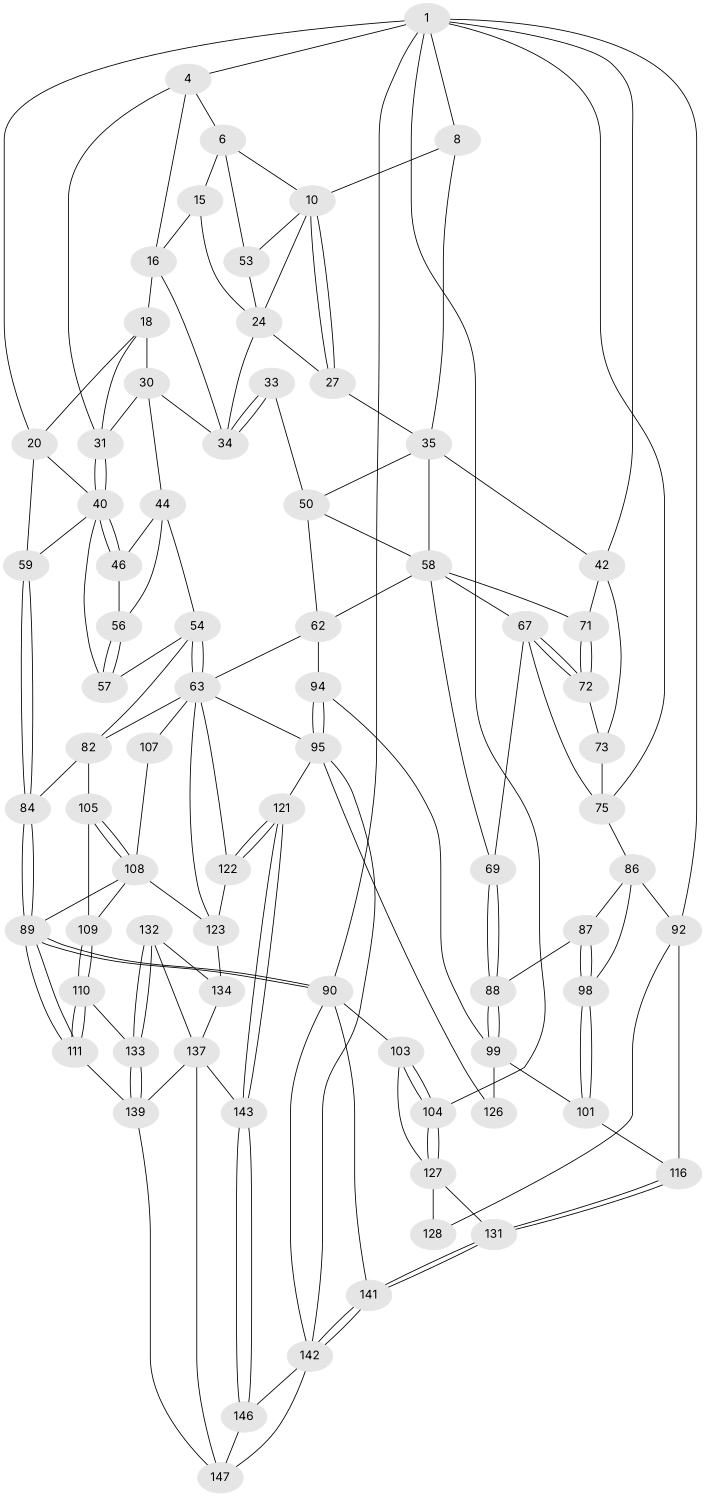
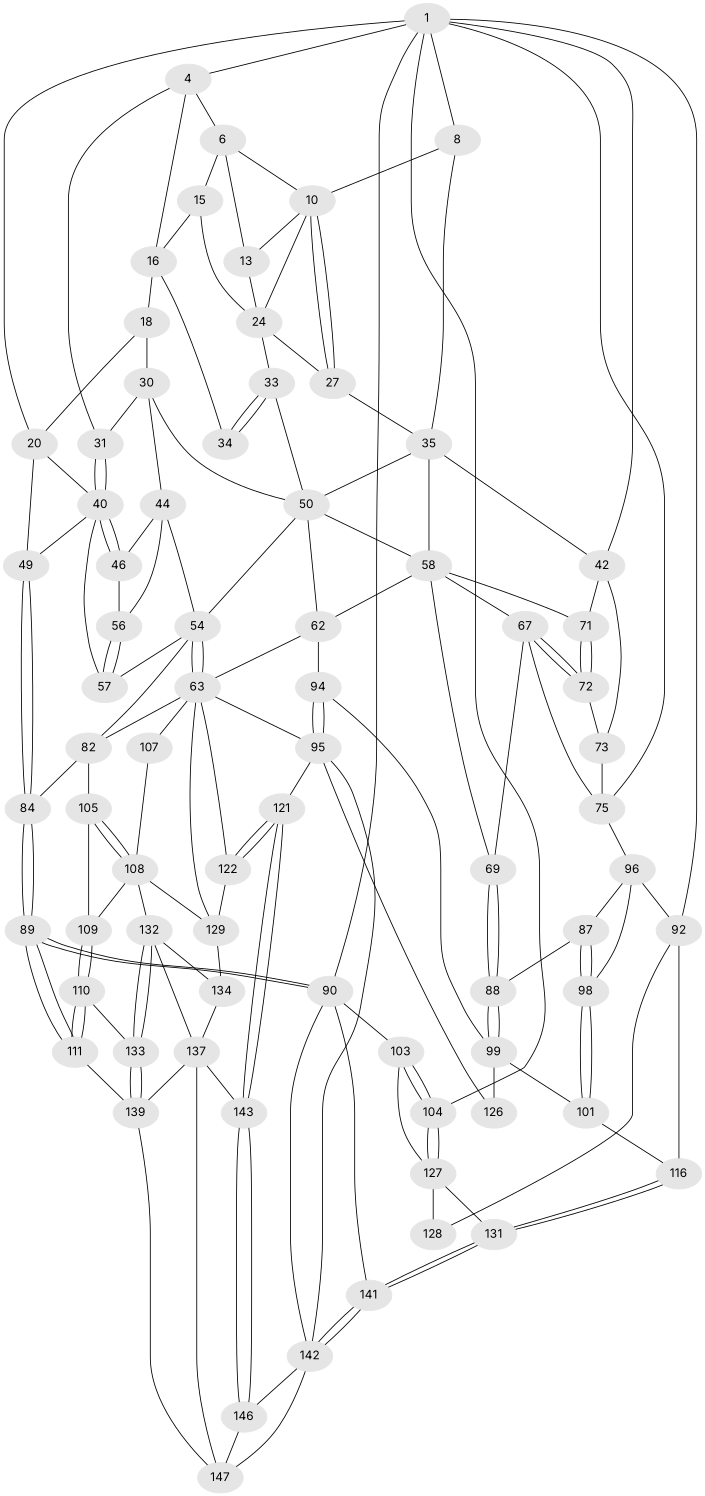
node "53": label "53" -> "13"
edge "18" -- "31": removed
edge "24" -- "34": now "24" -- "33"
edge "30" -- "34": now "30" -- "50"
node "59": label "59" -> "49"
edge "50" -- "54": added
node "86": label "86" -> "96"
edge "108" -- "89": now "108" -- "132"
node "123": label "123" -> "129"
